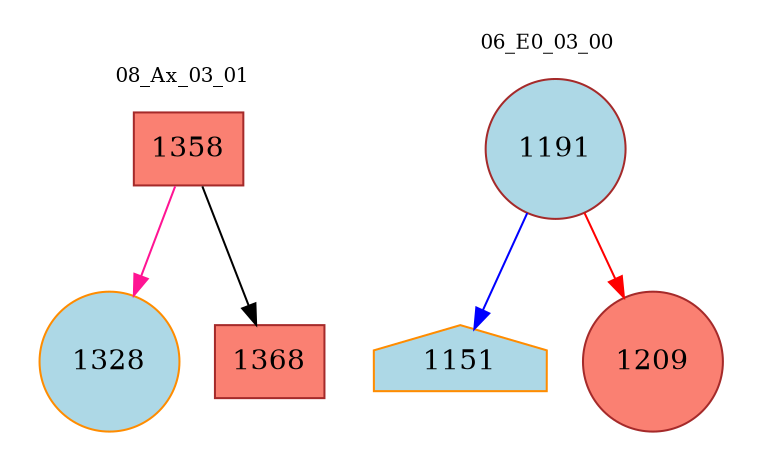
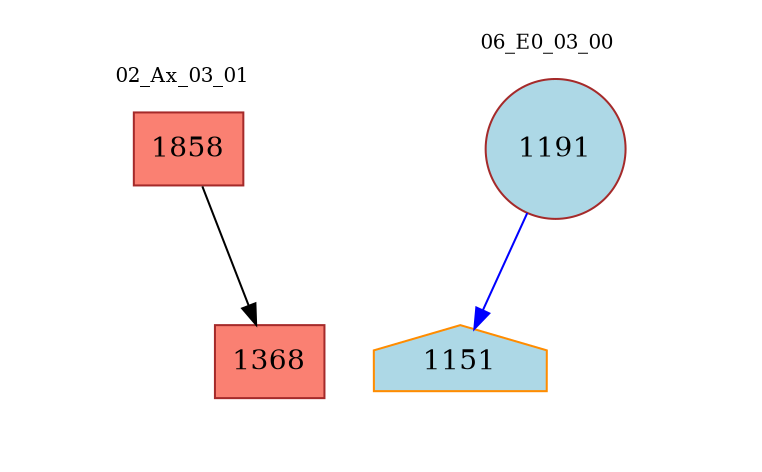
cluster "08_Ax_03_01": label "08_Ax_03_01" -> "02_Ax_03_01"
node "1358": label "1358" -> "1858"
node "1328": removed
node "1209": removed
